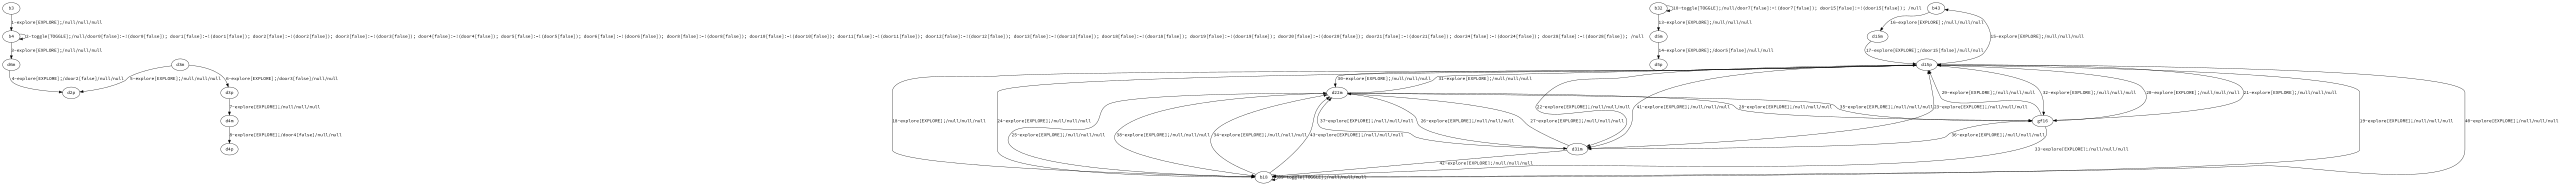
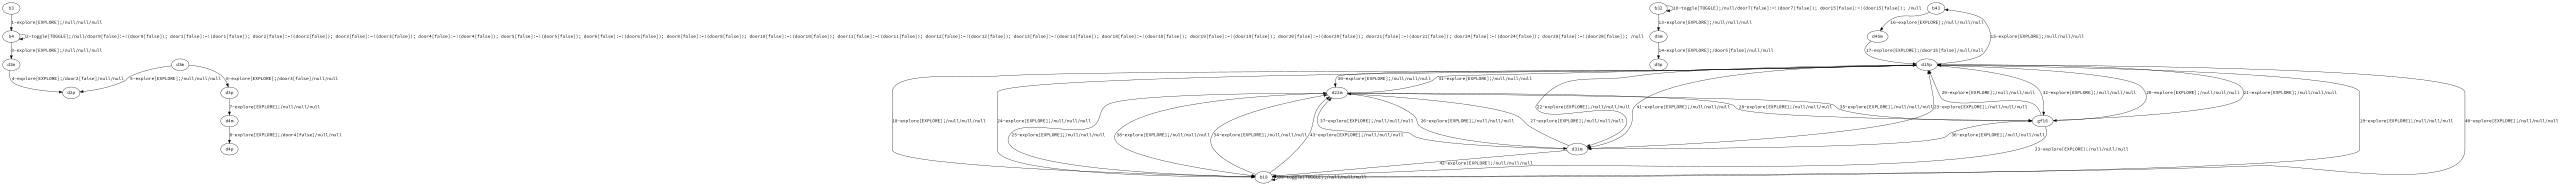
node "d15m": label "d15m" -> "d45m"
node "d6m": label "d6m" -> "d2m"
